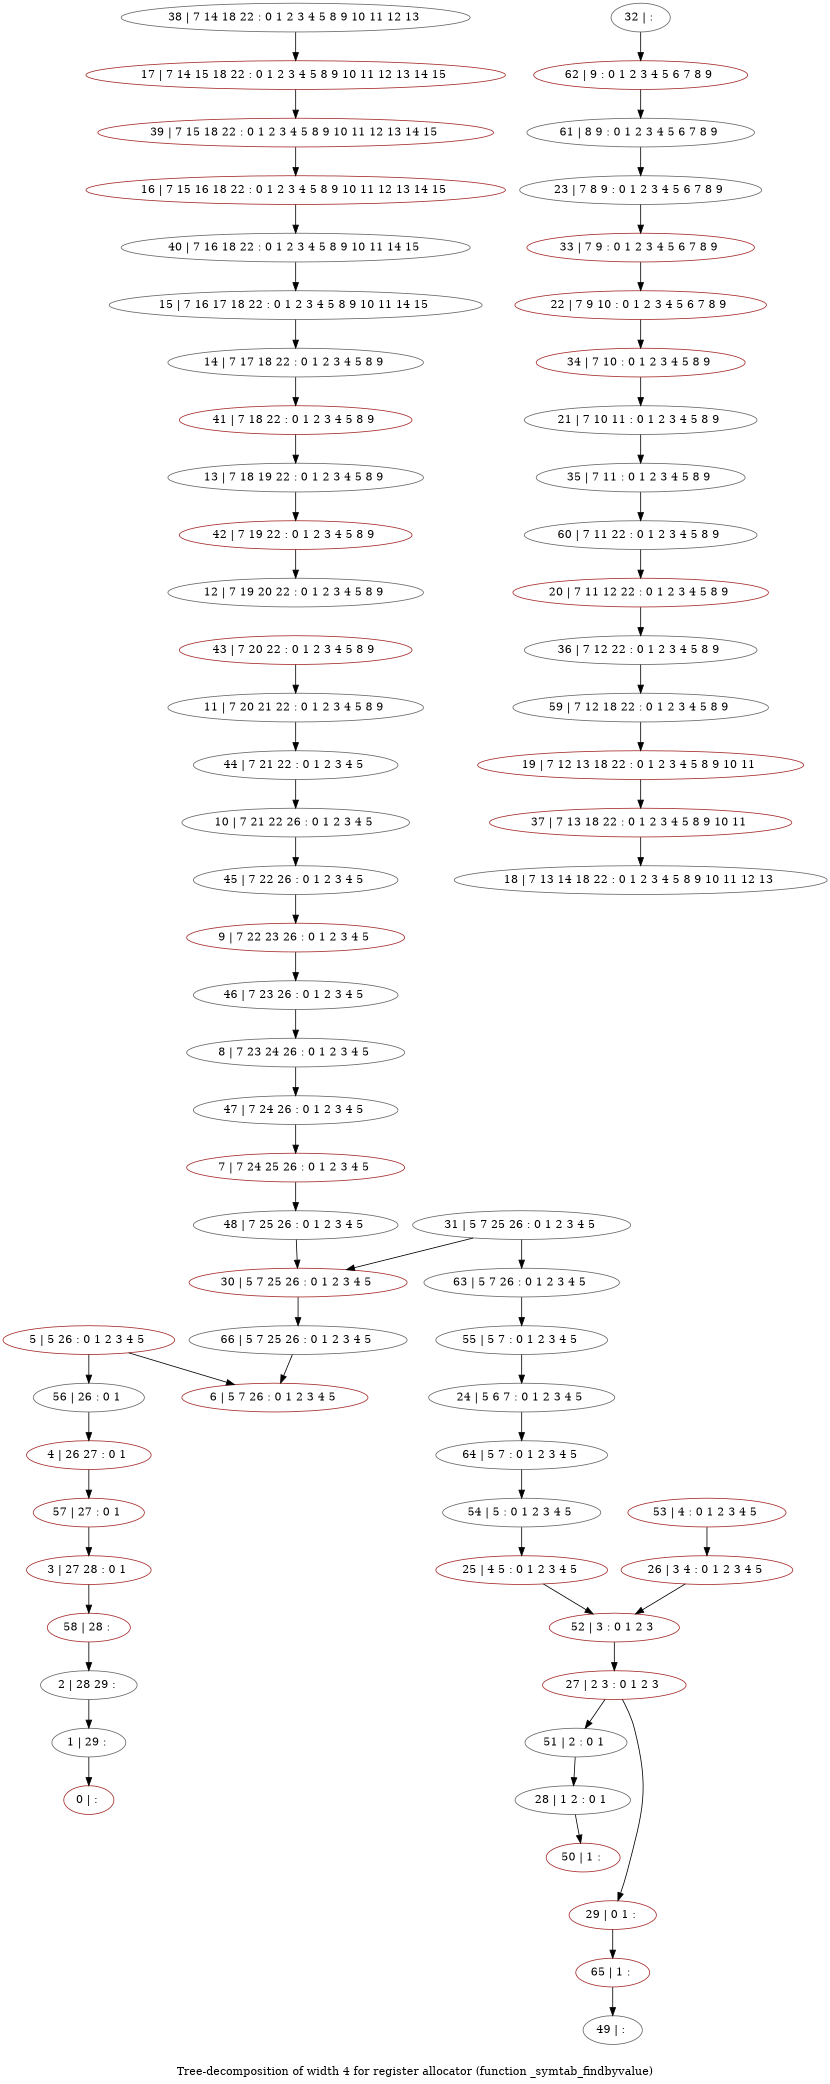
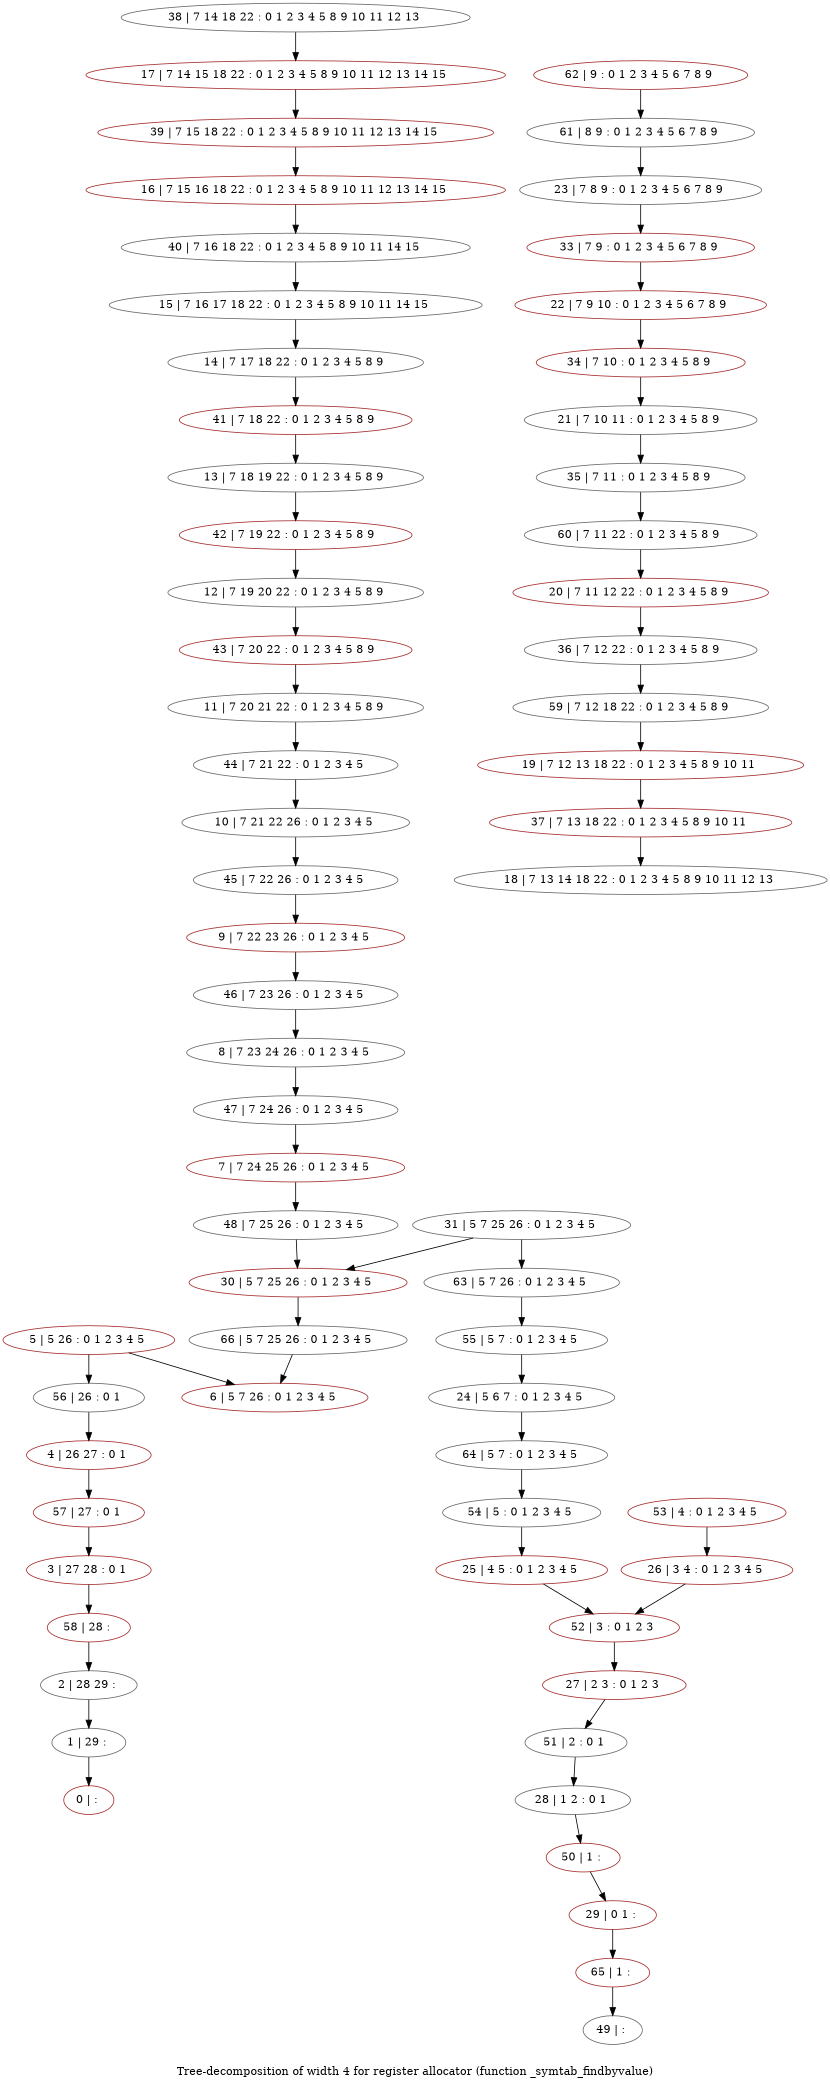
node "32 | :": removed
edge "12 | 7 19 20 22 : 0 1 2 3 4 5 8 9" -> "43 | 7 20 22 : 0 1 2 3 4 5 8 9": added
edge "27 | 2 3 : 0 1 2 3" -> "29 | 0 1 :": now "50 | 1 :" -> "29 | 0 1 :"
